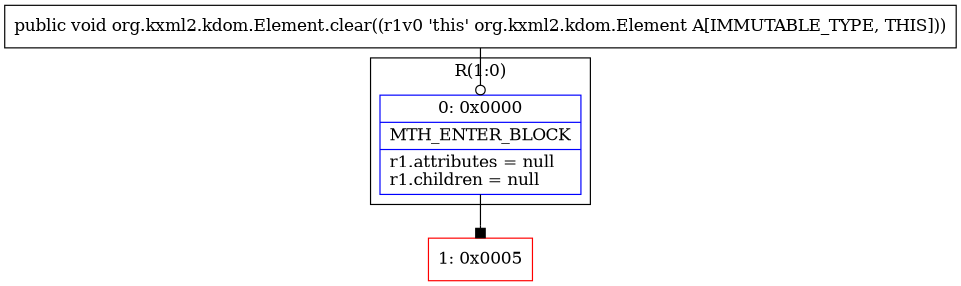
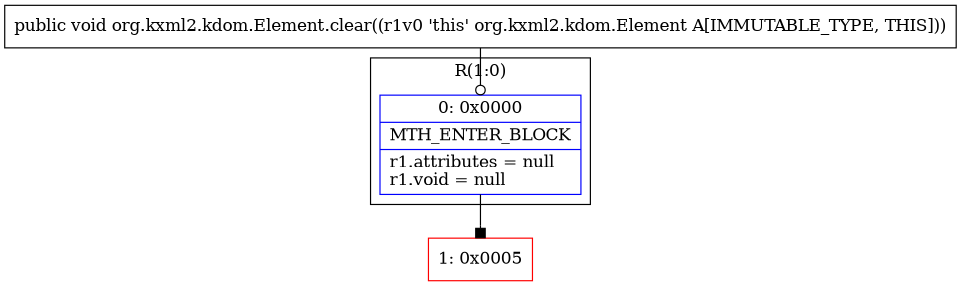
node "0: 0x0000": text "r1.children = null" -> "r1.void = null"
